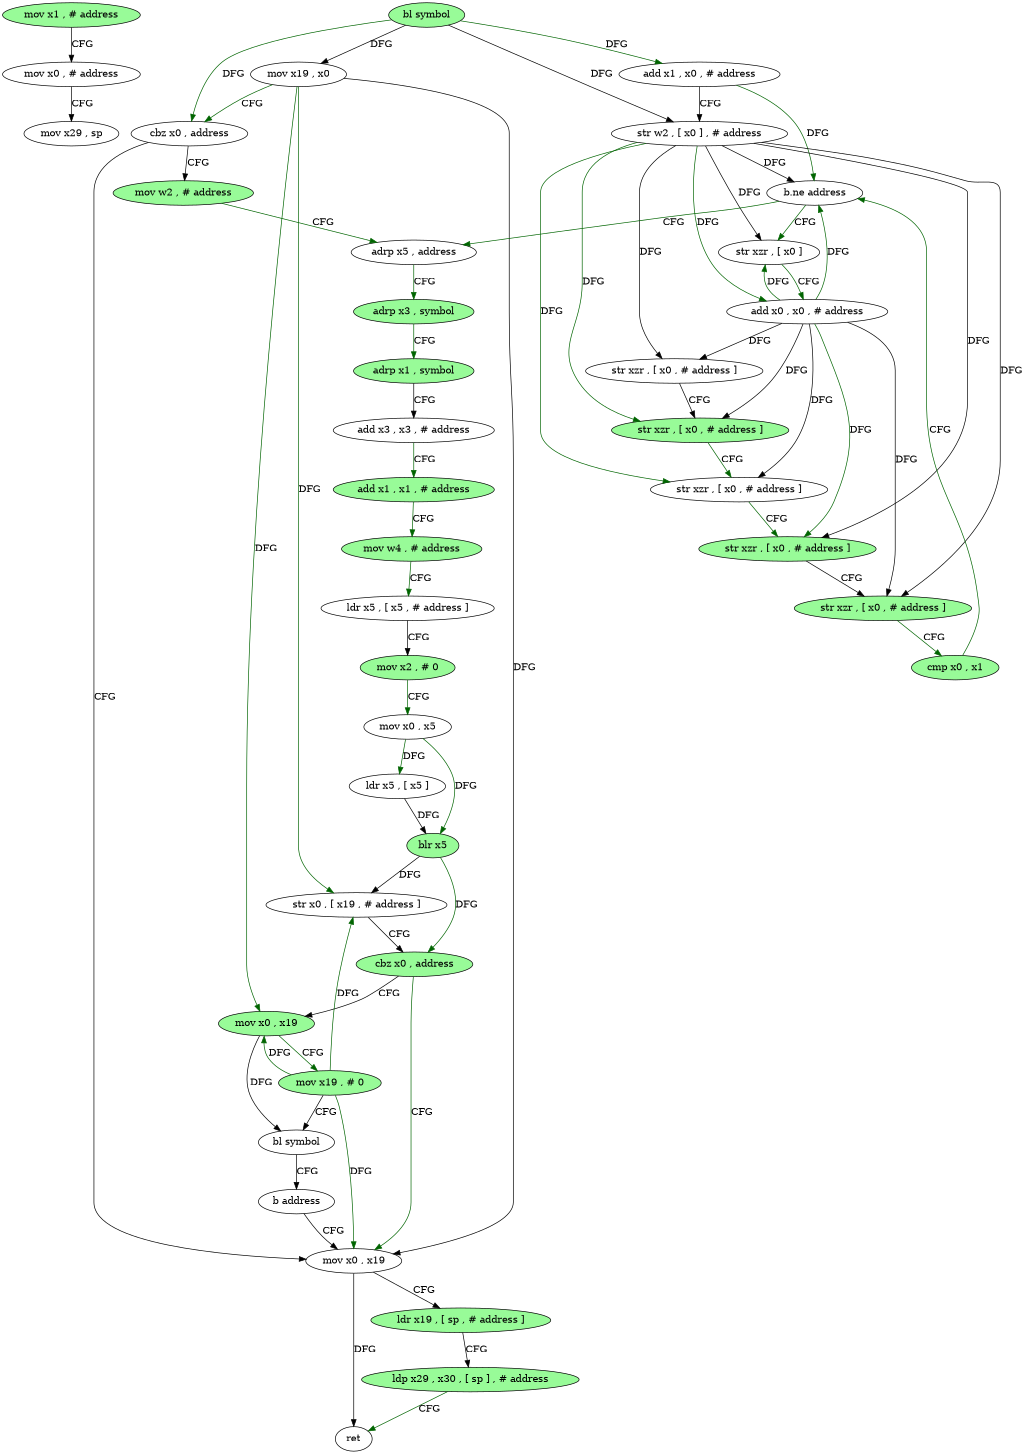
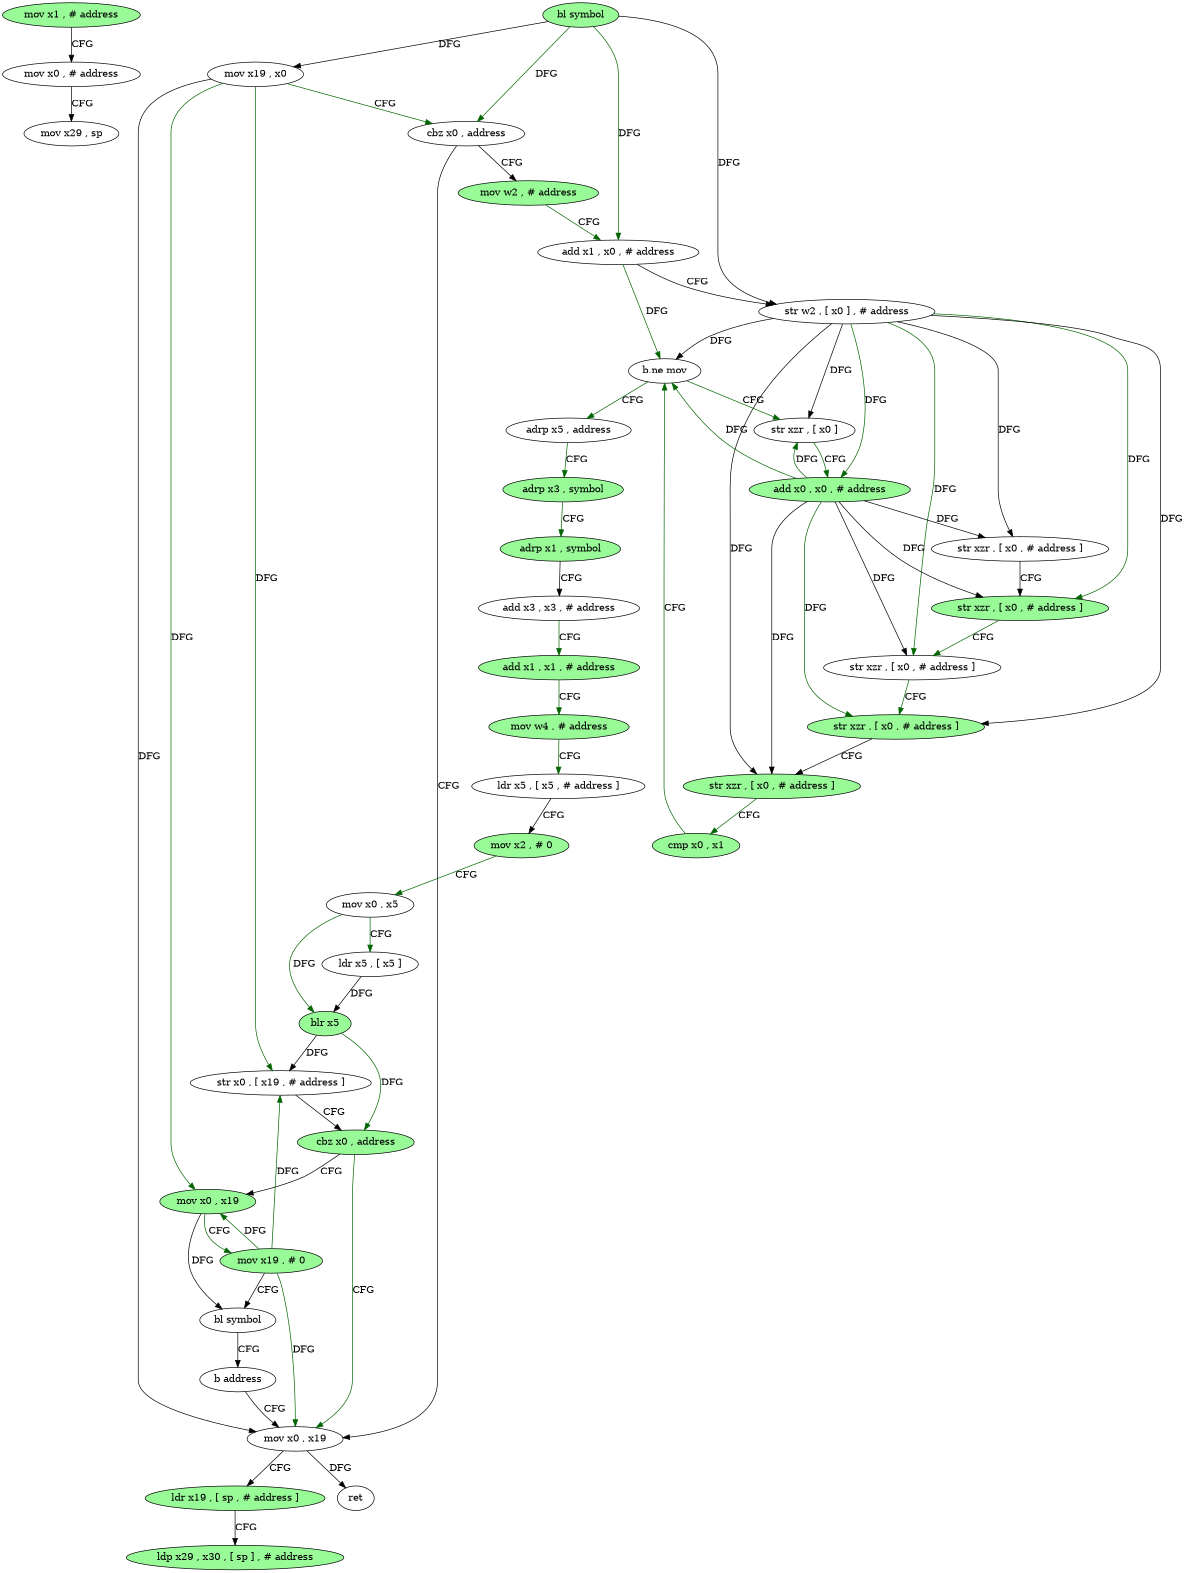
node "b.ne address": label "b.ne address" -> "b.ne mov"
edge "mov w2 , # address" -> "adrp x5 , address": now "mov w2 , # address" -> "add x1 , x0 , # address"
node "add x0 , x0 , # address": fillcolor white -> palegreen
edge "mov x0 , x5" -> "ldr x5 , [ x5 ]": label "DFG" -> "CFG"
edge "ldp x29 , x30 , [ sp ] , # address" -> "ret": removed, label "CFG"
